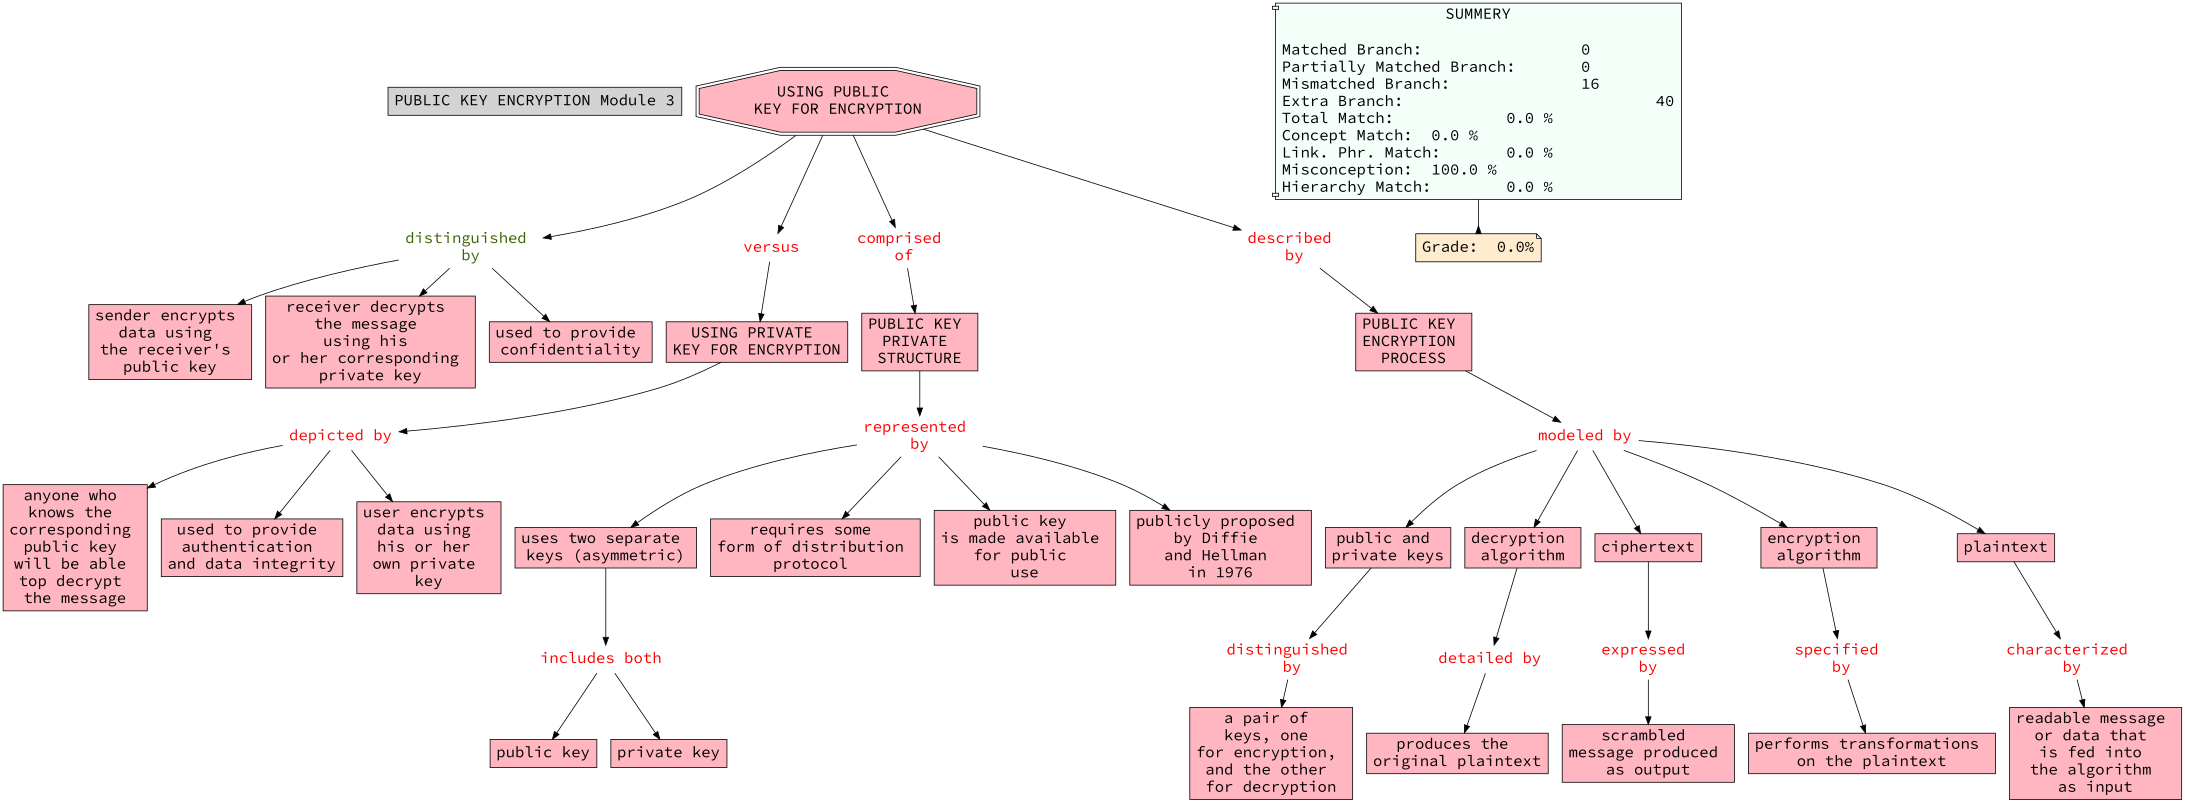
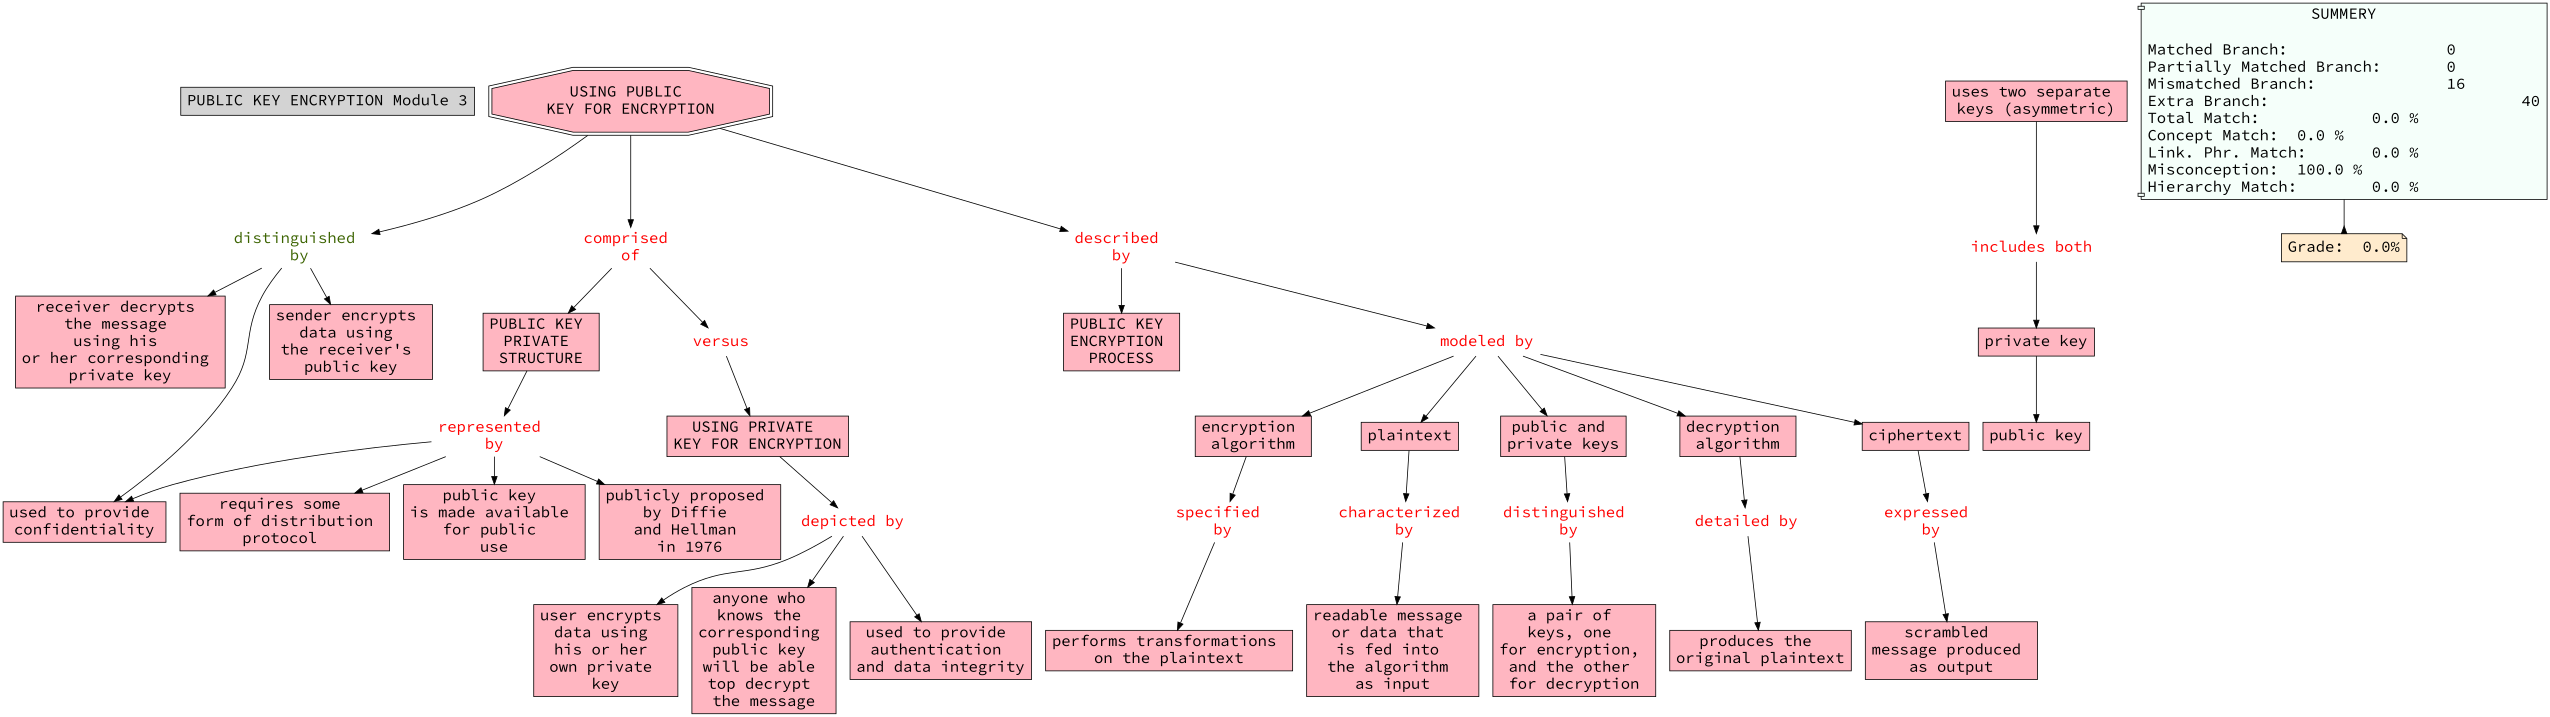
edge "USING PUBLIC KEY FOR ENCRYPTION" -> "versus": now "comprised of" -> "versus"
edge "PUBLIC KEY ENCRYPTION PROCESS" -> "modeled by": now "described by" -> "modeled by"
edge "represented by" -> "uses two separate keys (asymmetric)": now "represented by" -> "used to provide confidentiality"
edge "includes both" -> "public key": now "private key" -> "public key"
